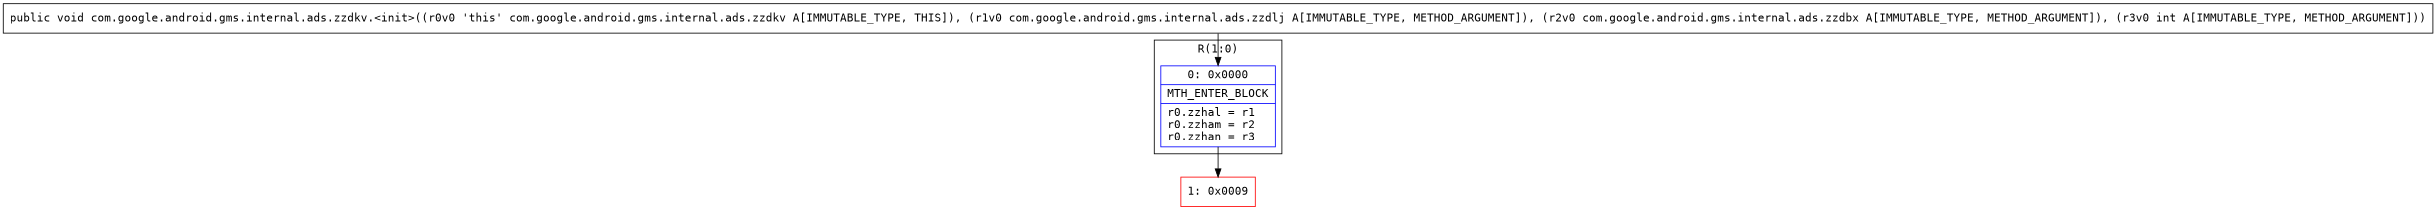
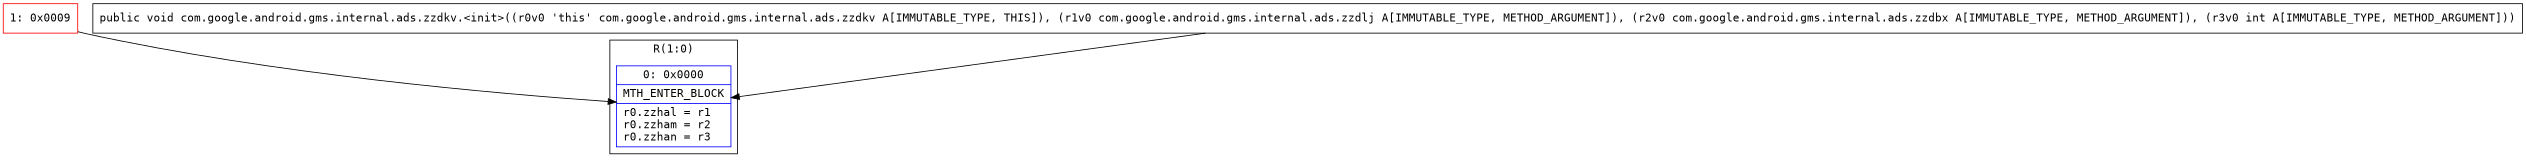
edge "0: 0x0000" -> "1: 0x0009": reversed
